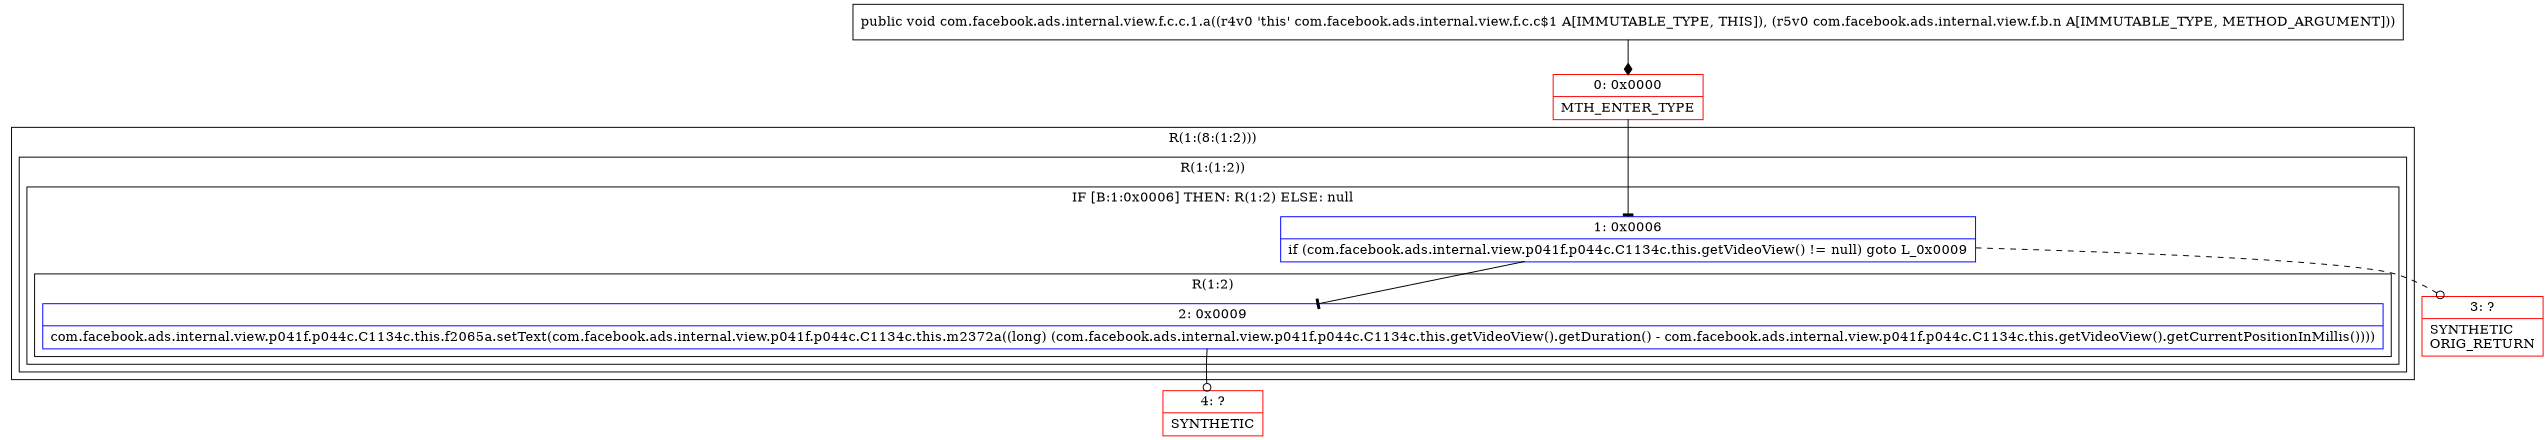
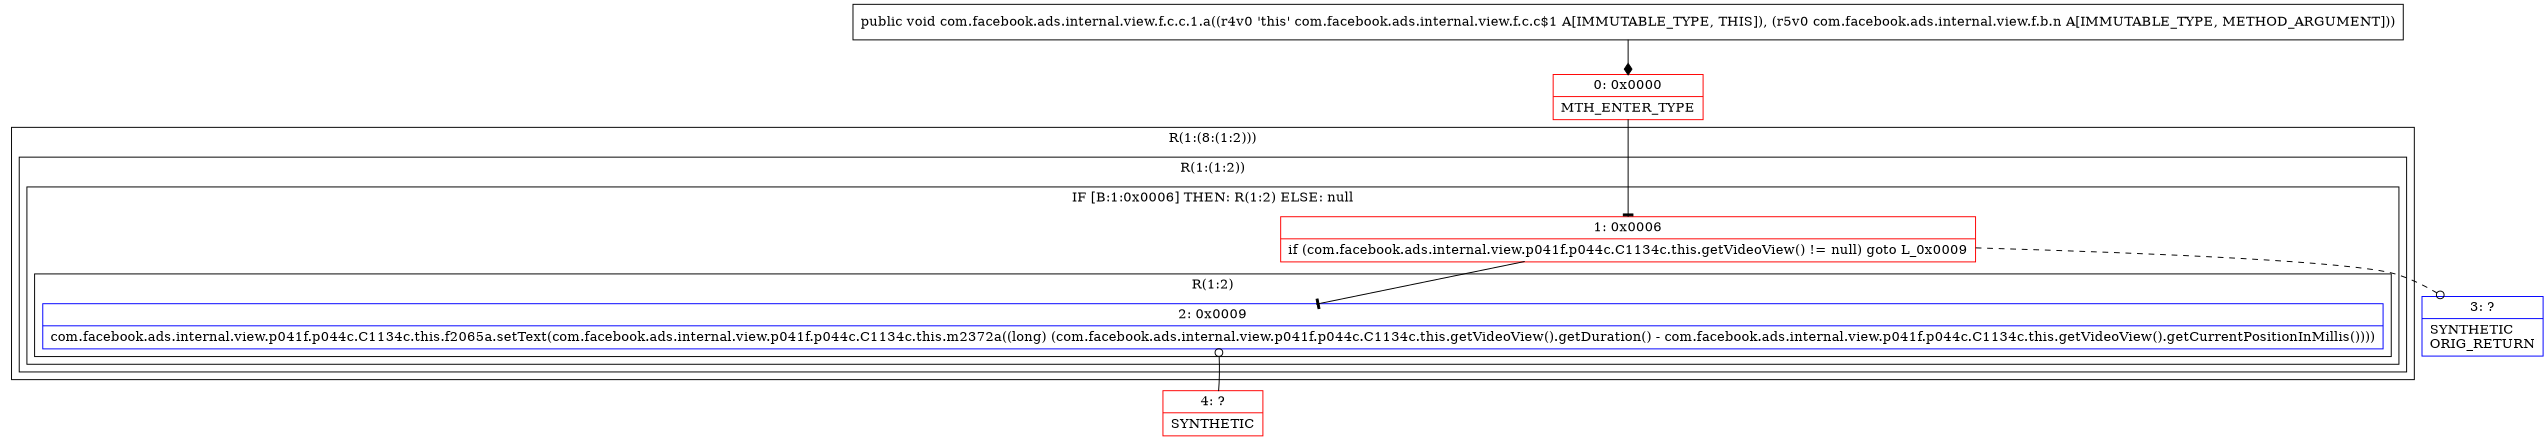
node "1: 0x0006": color blue -> red
node "3: ?": color red -> blue
edge "2: 0x0009" -> "4: ?": reversed
